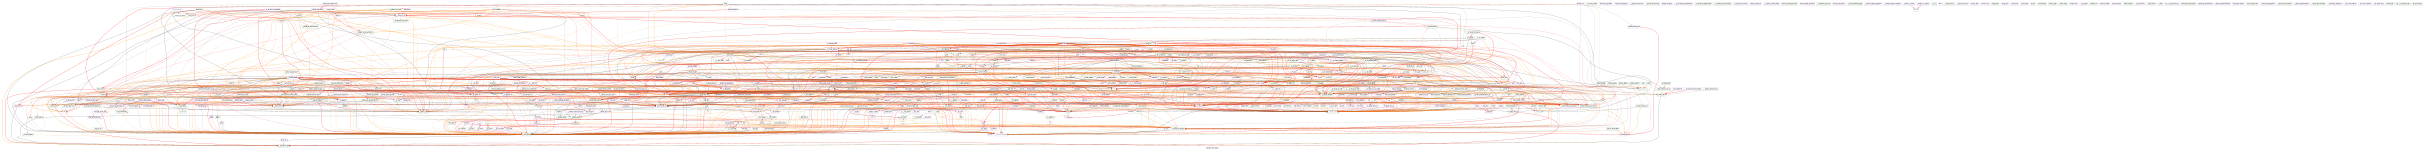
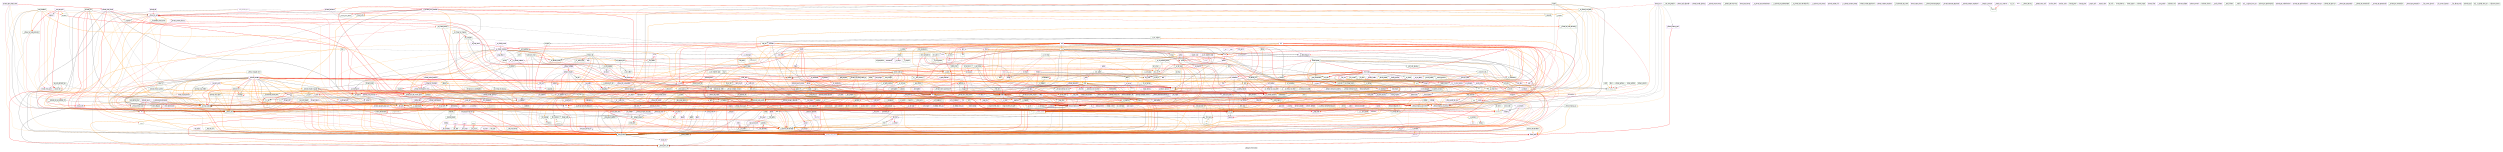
node "xdrmem_getlong": removed
edge "__libc_wait" -> "wait4": now "__libc_wait" -> "__libc_tcdrain"
